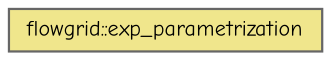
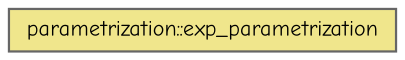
node "flowgrid::exp_parametrization": label "flowgrid::exp_parametrization" -> "parametrization::exp_parametrization"
